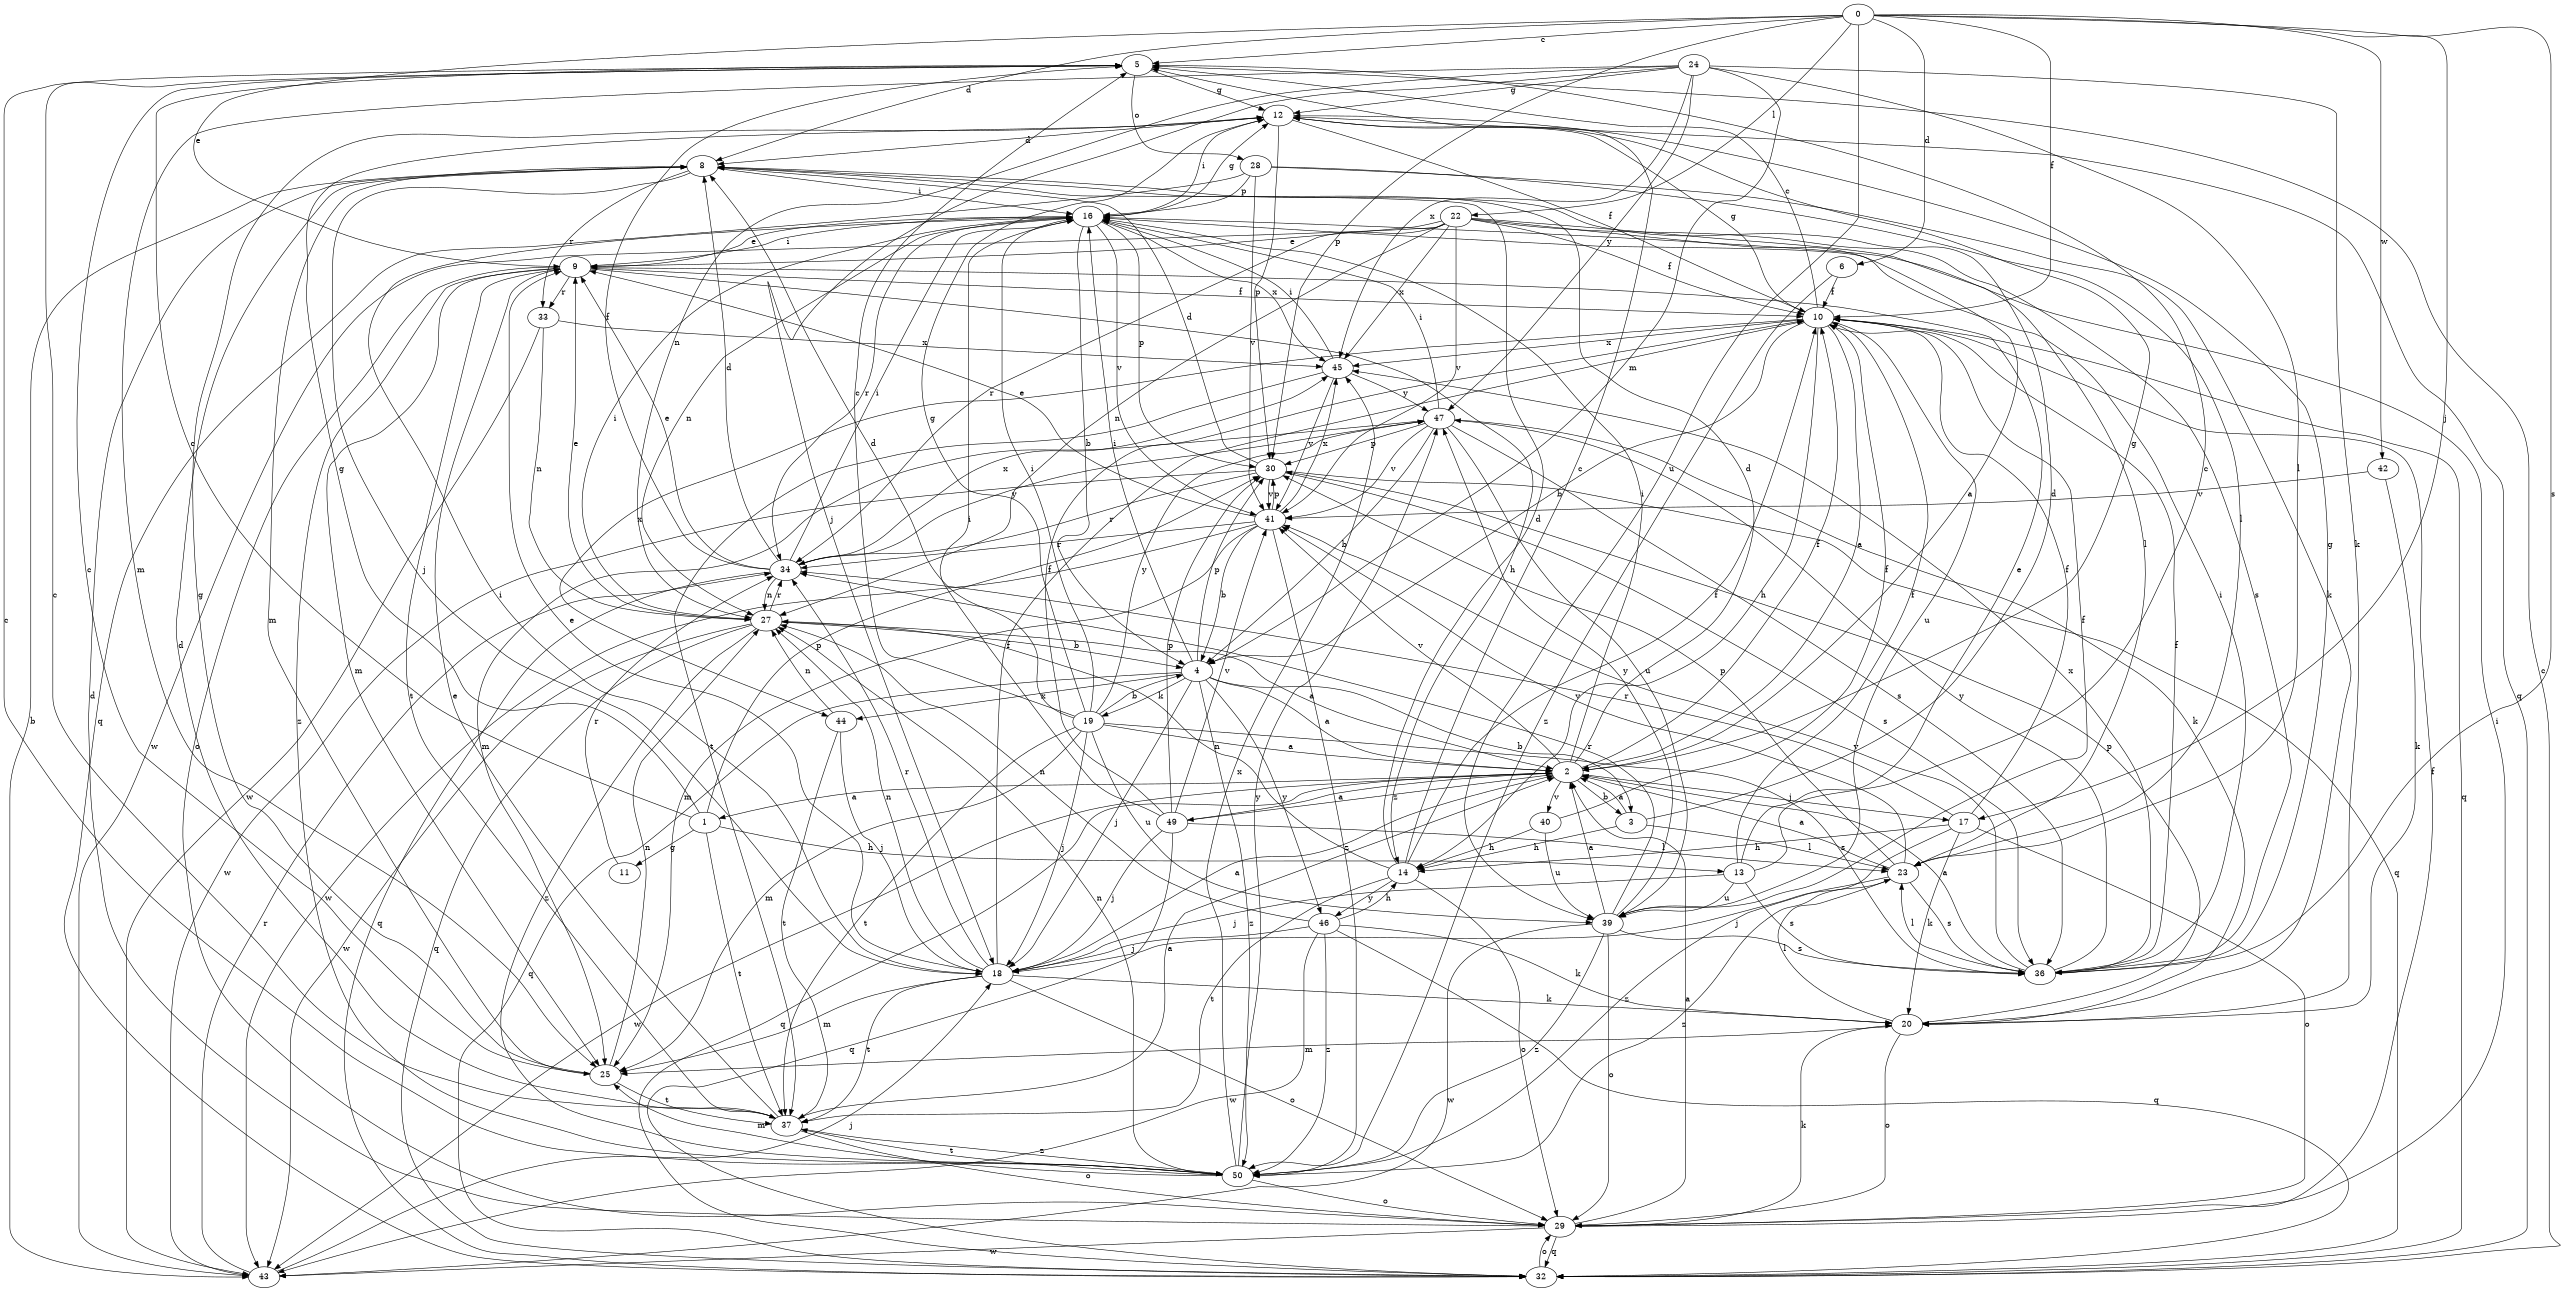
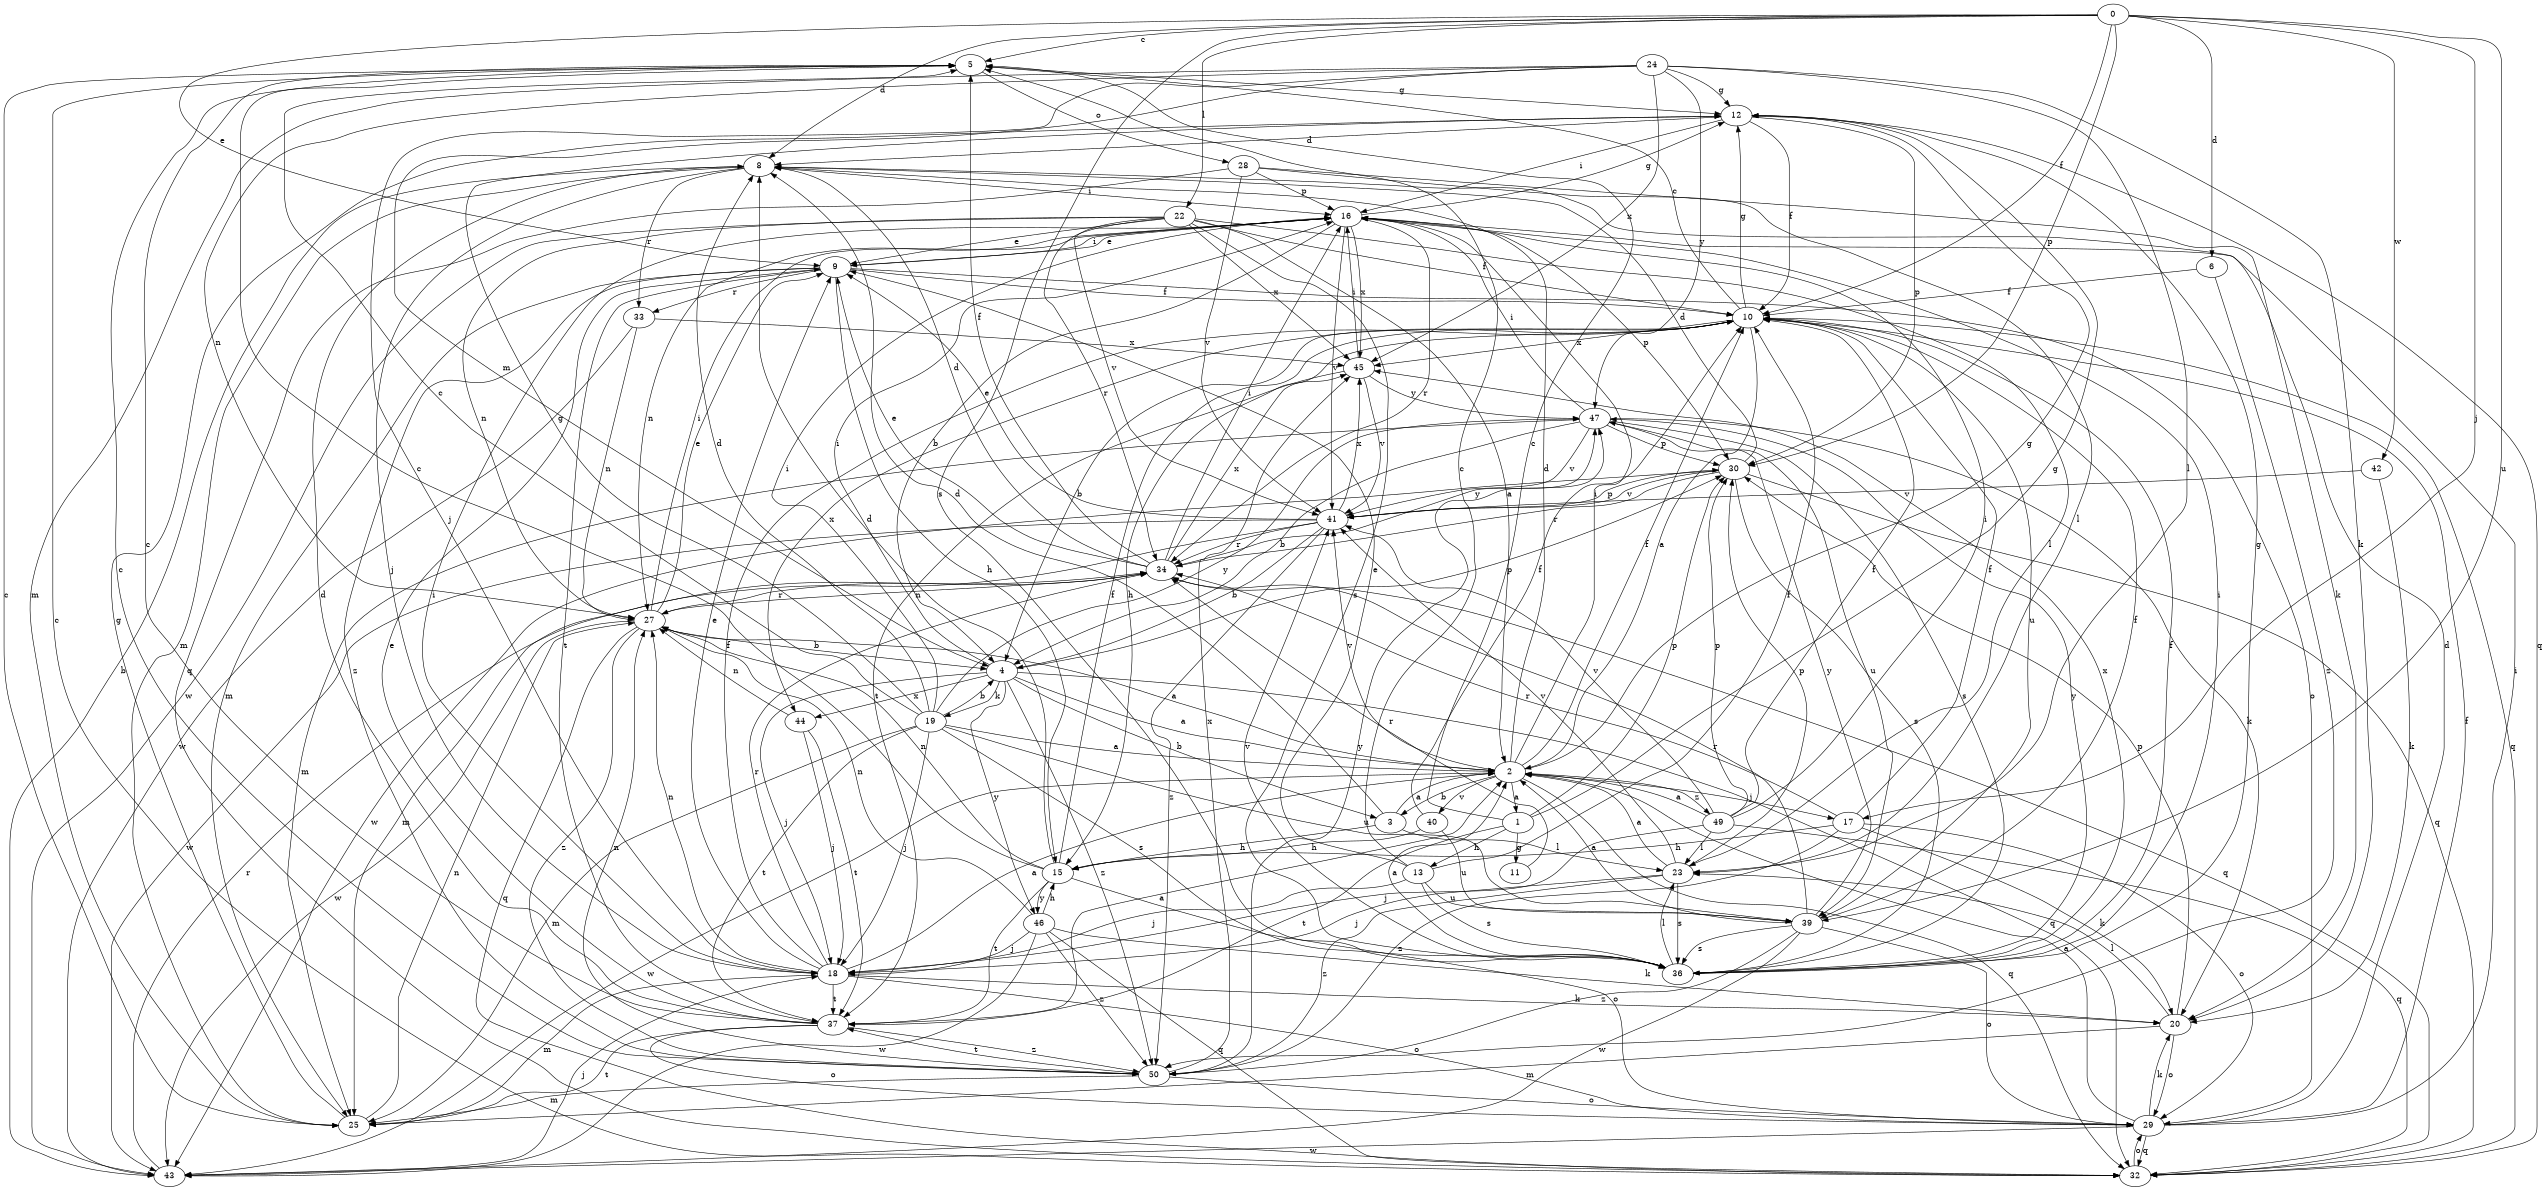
node "14": label "14" -> "15"
edge "25" -> "37": reversed
